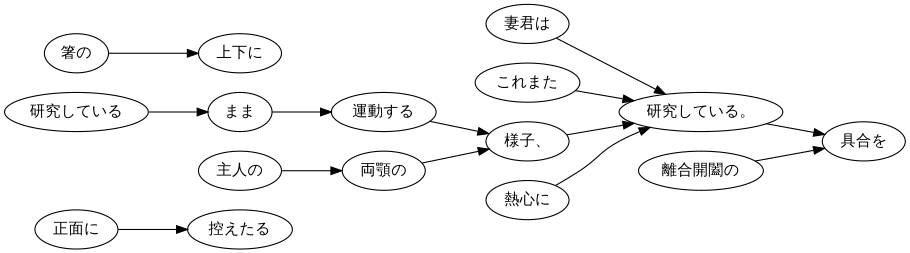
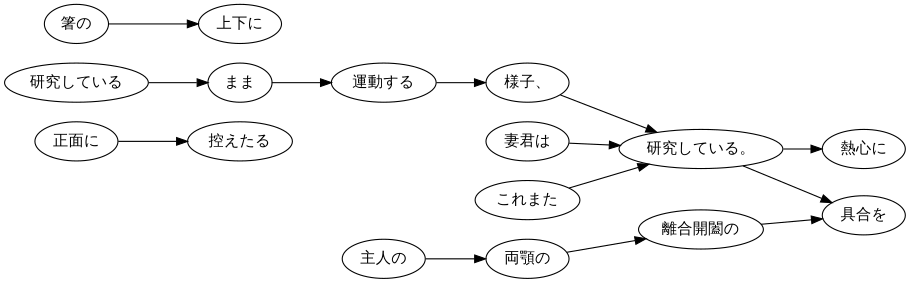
edge "両顎の" -> "様子、": now "両顎の" -> "離合開闔の"
edge "熱心に" -> "研究している。": reversed
